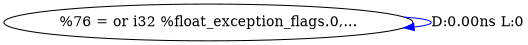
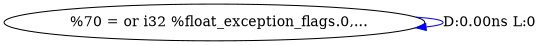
node "%76 = or i32 %float_exception_flags.0,...": label "%76 = or i32 %float_exception_flags.0,..." -> "%70 = or i32 %float_exception_flags.0,..."
